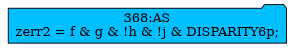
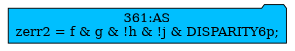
node "368:AS zerr2 = f & g & !h & !j & DISPARITY6p;": label "368:AS zerr2 = f & g & !h & !j & DISPARITY6p;" -> "361:AS zerr2 = f & g & !h & !j & DISPARITY6p;"
